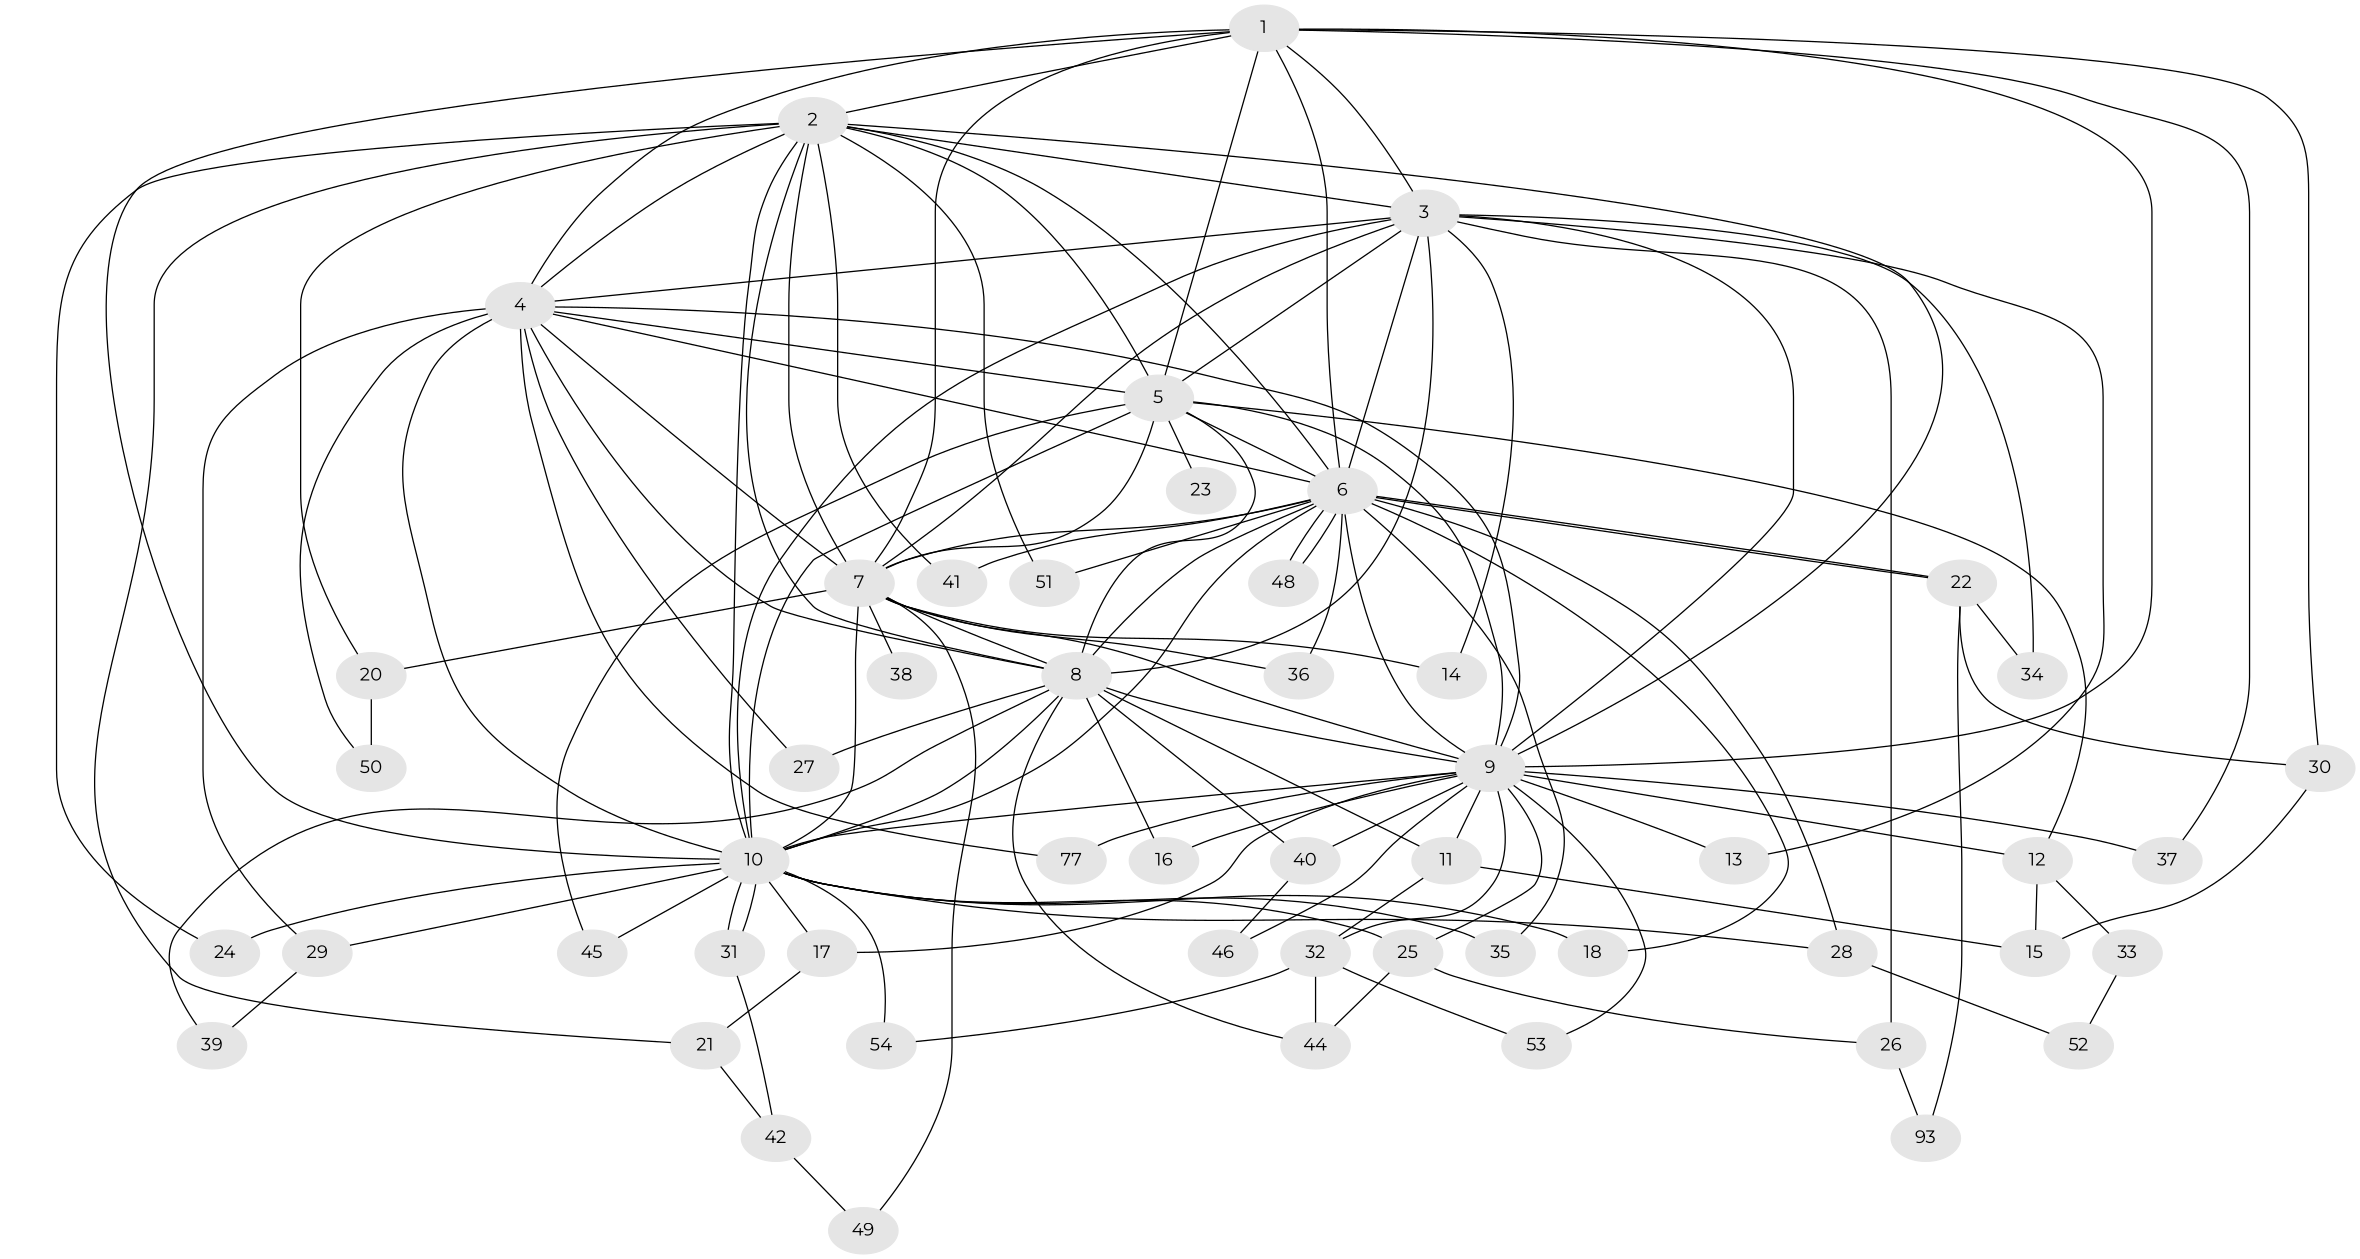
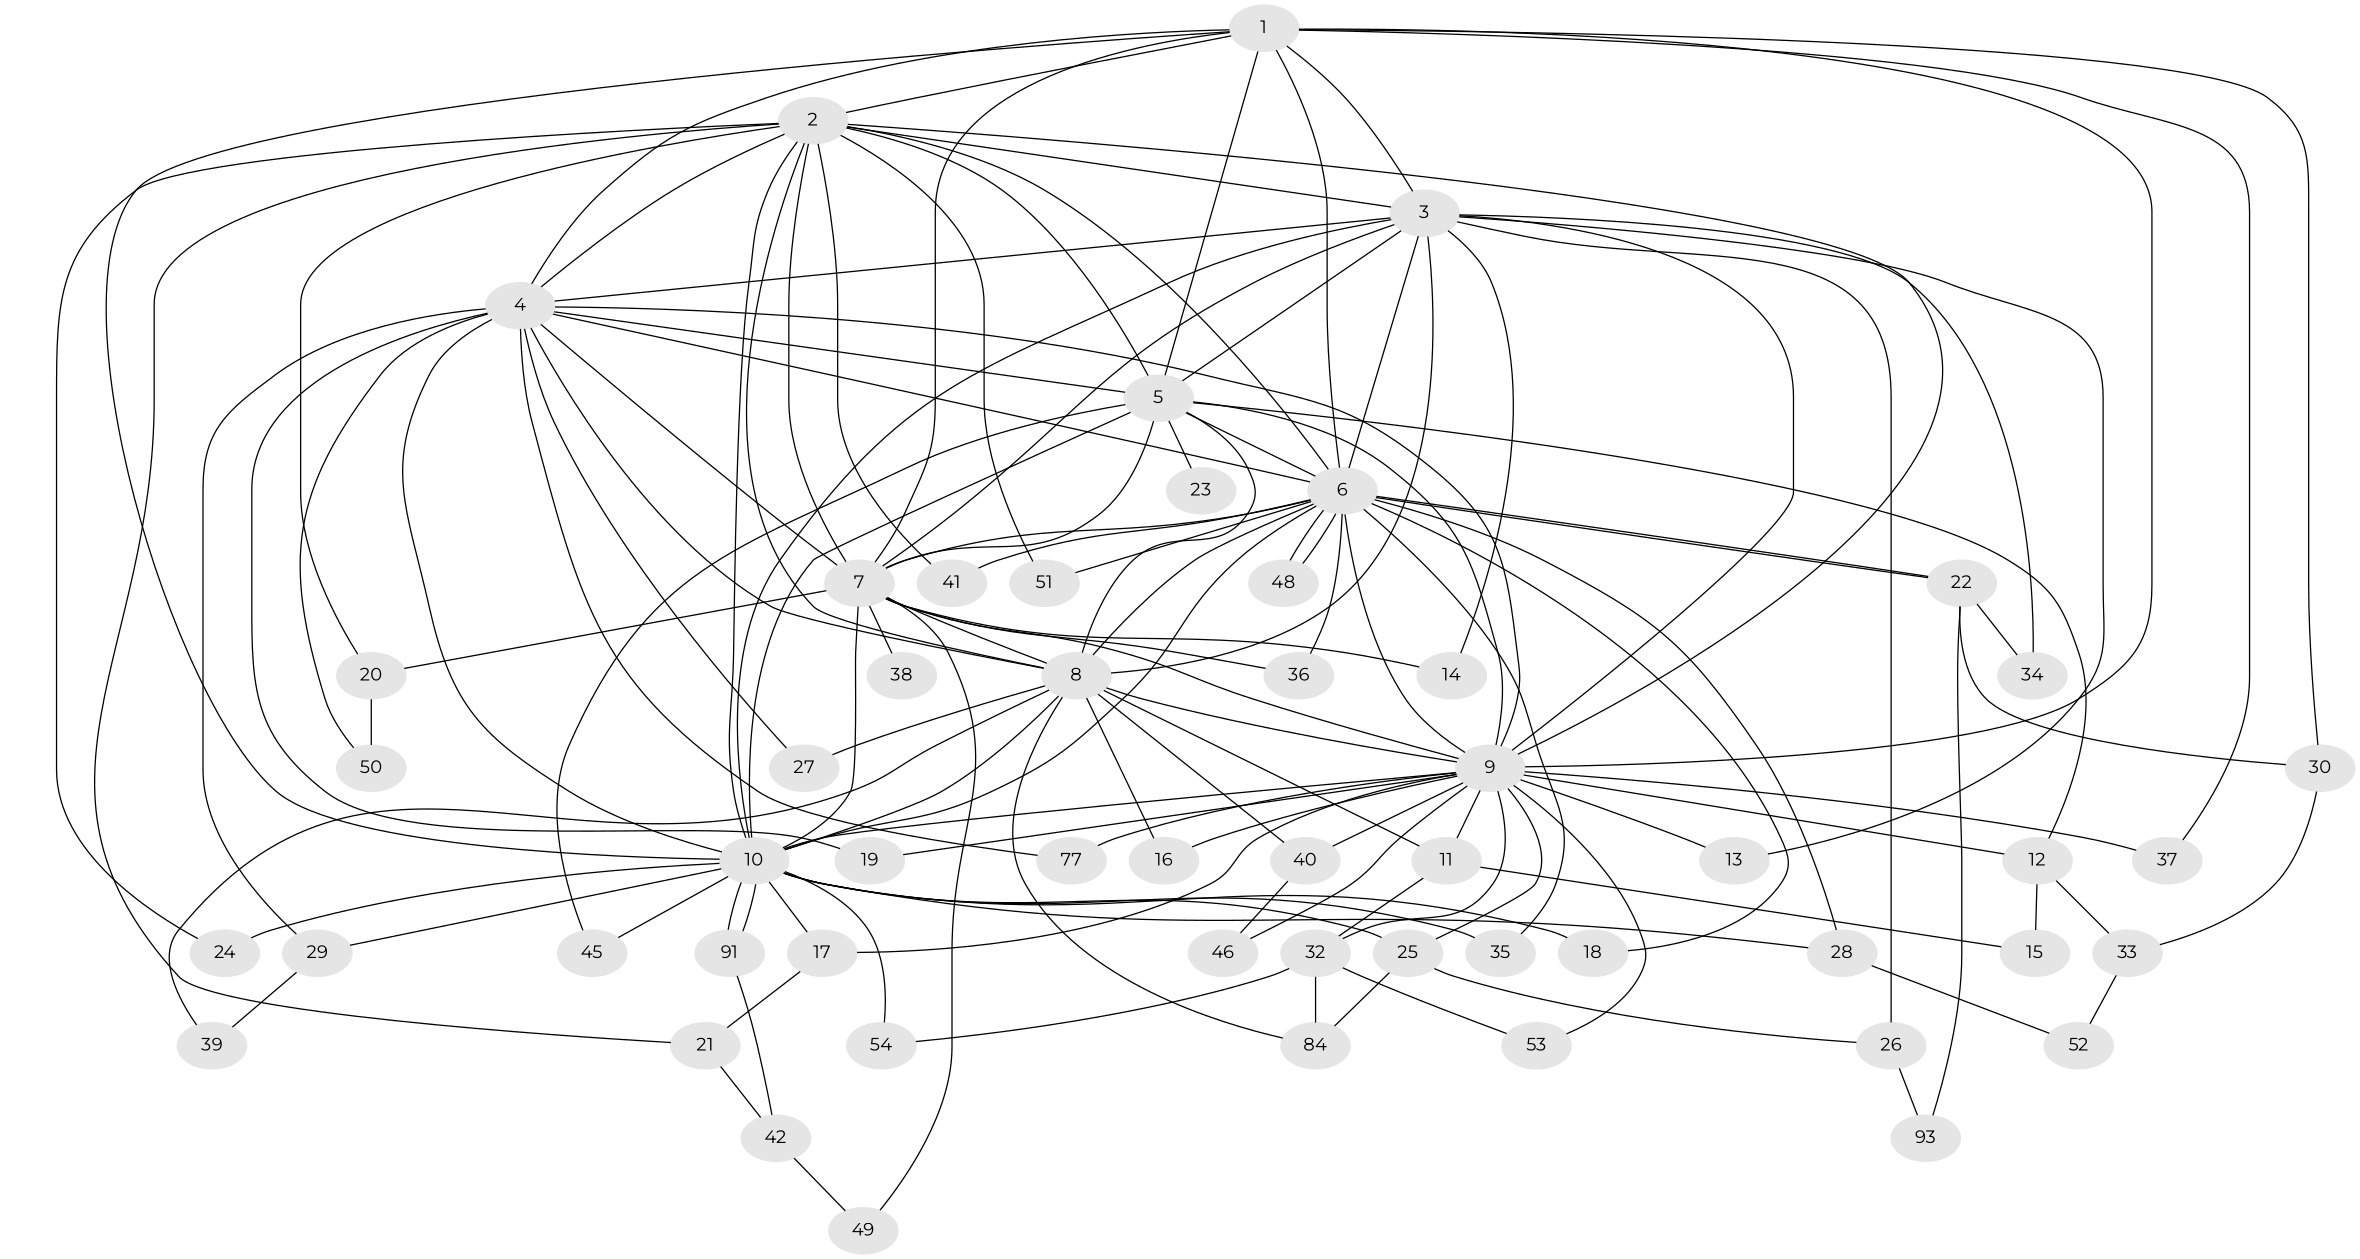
node "19": added
edge "30" -- "15": now "30" -- "33"
node "31": label "31" -> "91"
node "44": label "44" -> "84"
